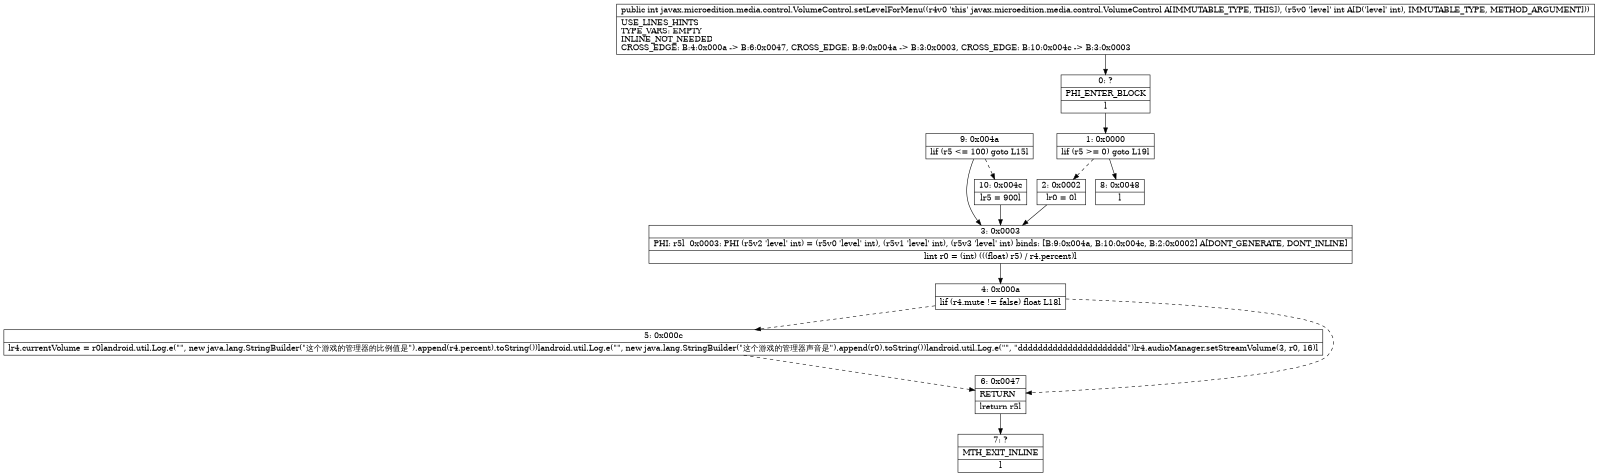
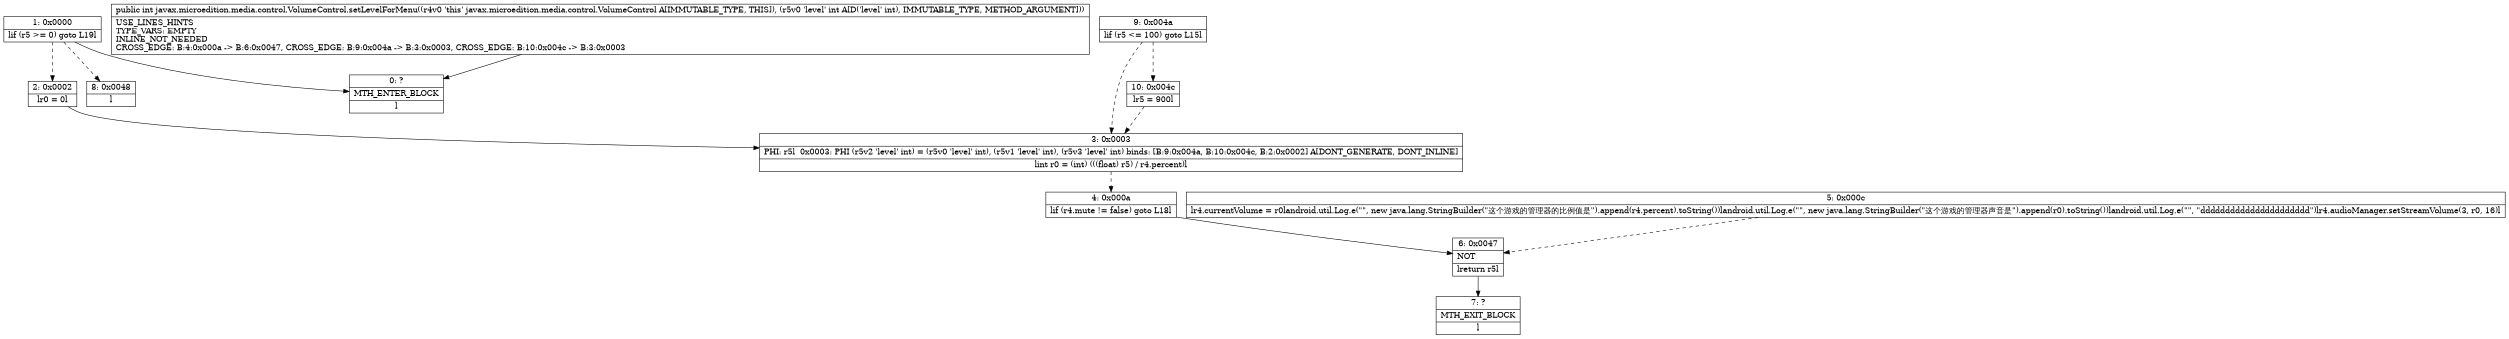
node "0: ?": text "PHI_ENTER_BLOCK" -> "MTH_ENTER_BLOCK"
edge "0: ?" -> "1: 0x0000": reversed
edge "1: 0x0000" -> "8: 0x0048": style solid -> dashed
edge "9: 0x004a" -> "3: 0x0003": style solid -> dashed
edge "10: 0x004c" -> "3: 0x0003": style solid -> dashed
edge "3: 0x0003" -> "4: 0x000a": style solid -> dashed
node "4: 0x000a": text "lif (r4.mute != false) float L18l" -> "lif (r4.mute != false) goto L18l"
edge "4: 0x000a" -> "5: 0x000c": removed
edge "4: 0x000a" -> "6: 0x0047": style dashed -> solid
node "6: 0x0047": text "RETURN" -> "NOT"
node "7: ?": text "MTH_EXIT_INLINE" -> "MTH_EXIT_BLOCK"
